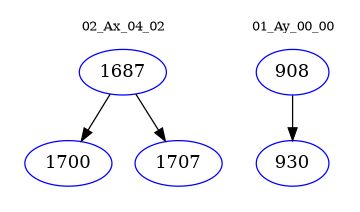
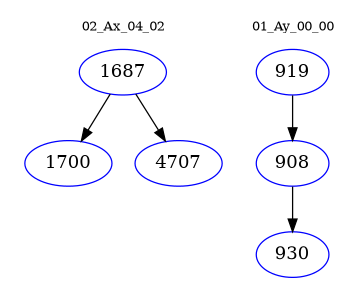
node "919": added
node "1707": label "1707" -> "4707"
